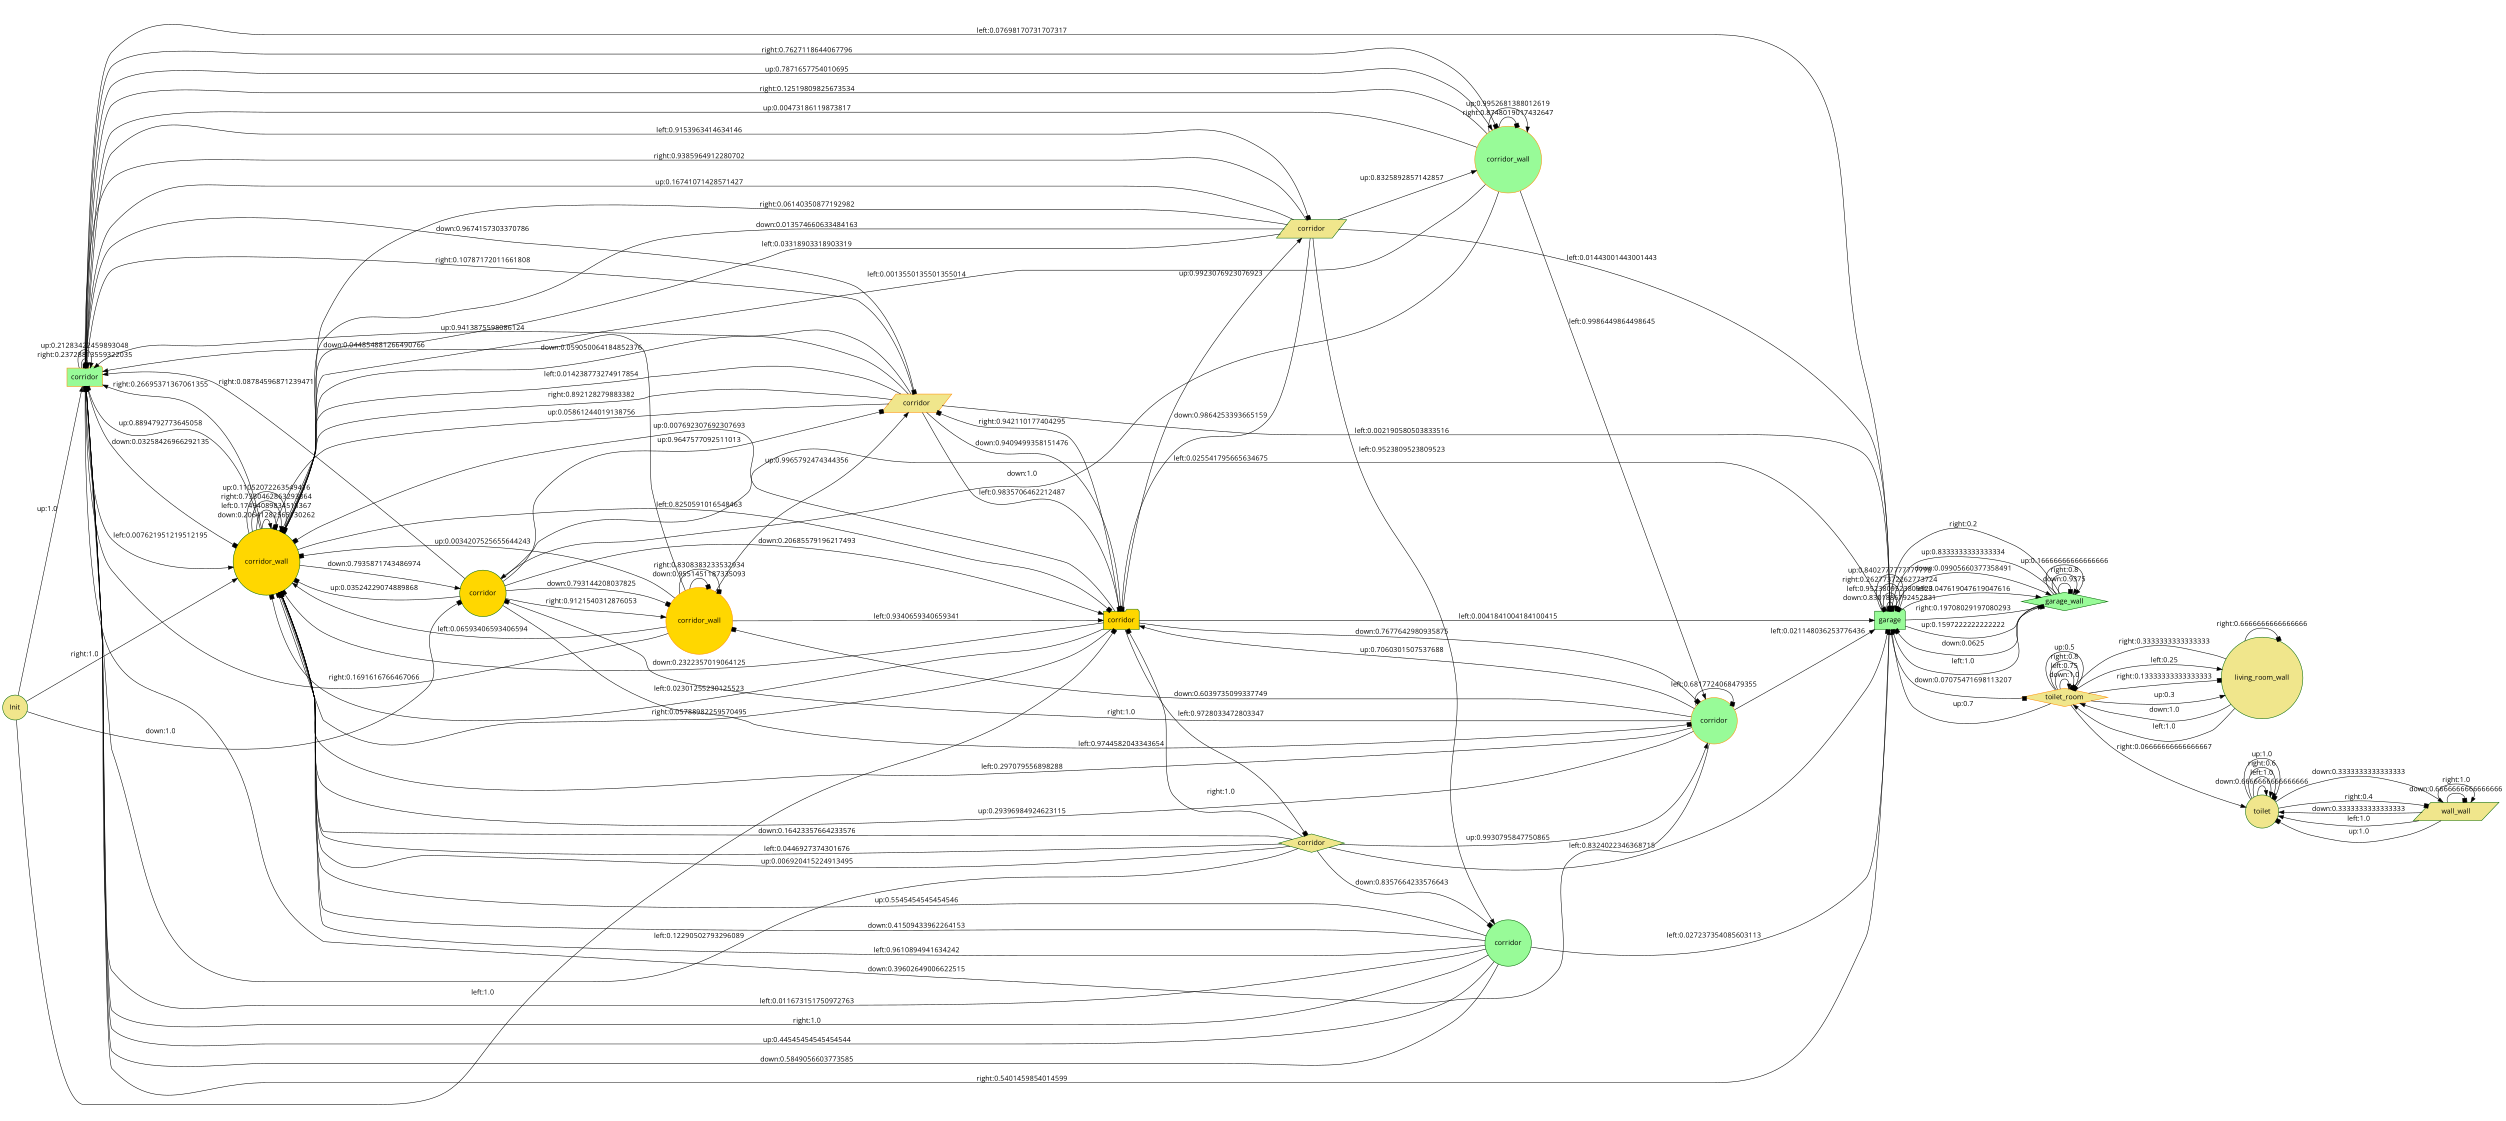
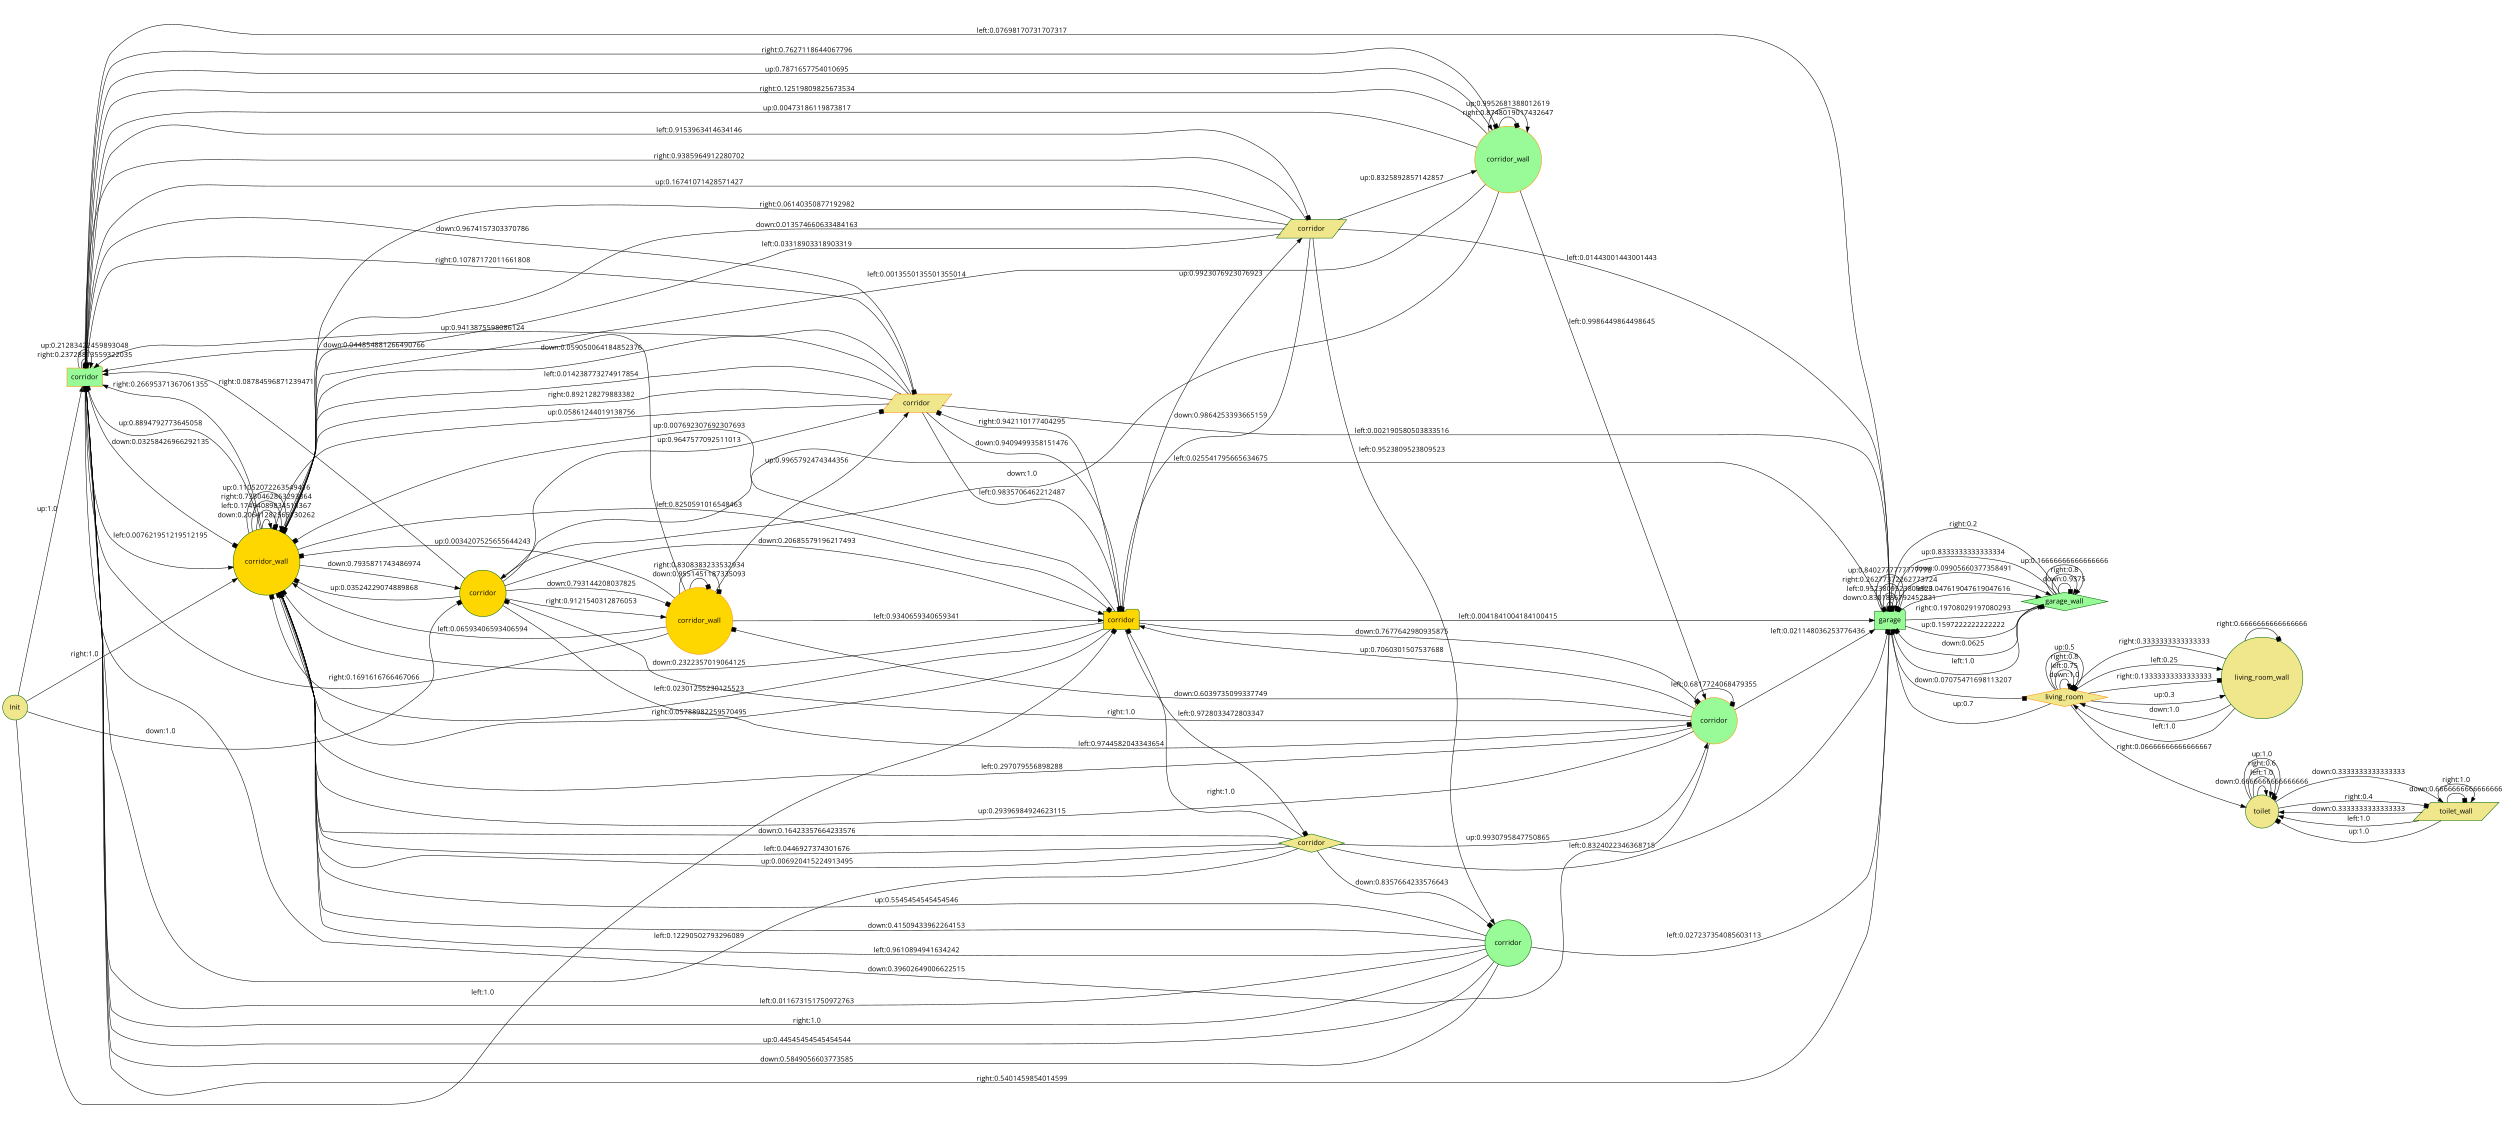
node "toilet_room": label "toilet_room" -> "living_room"
node "wall_wall": label "wall_wall" -> "toilet_wall"
